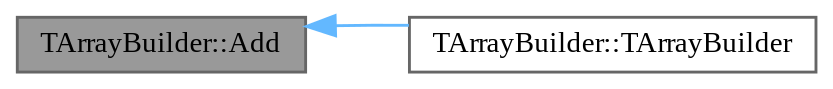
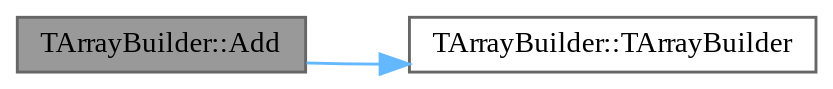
edge "TArrayBuilder::TArrayBuilder" -> "TArrayBuilder::Add": reversed
